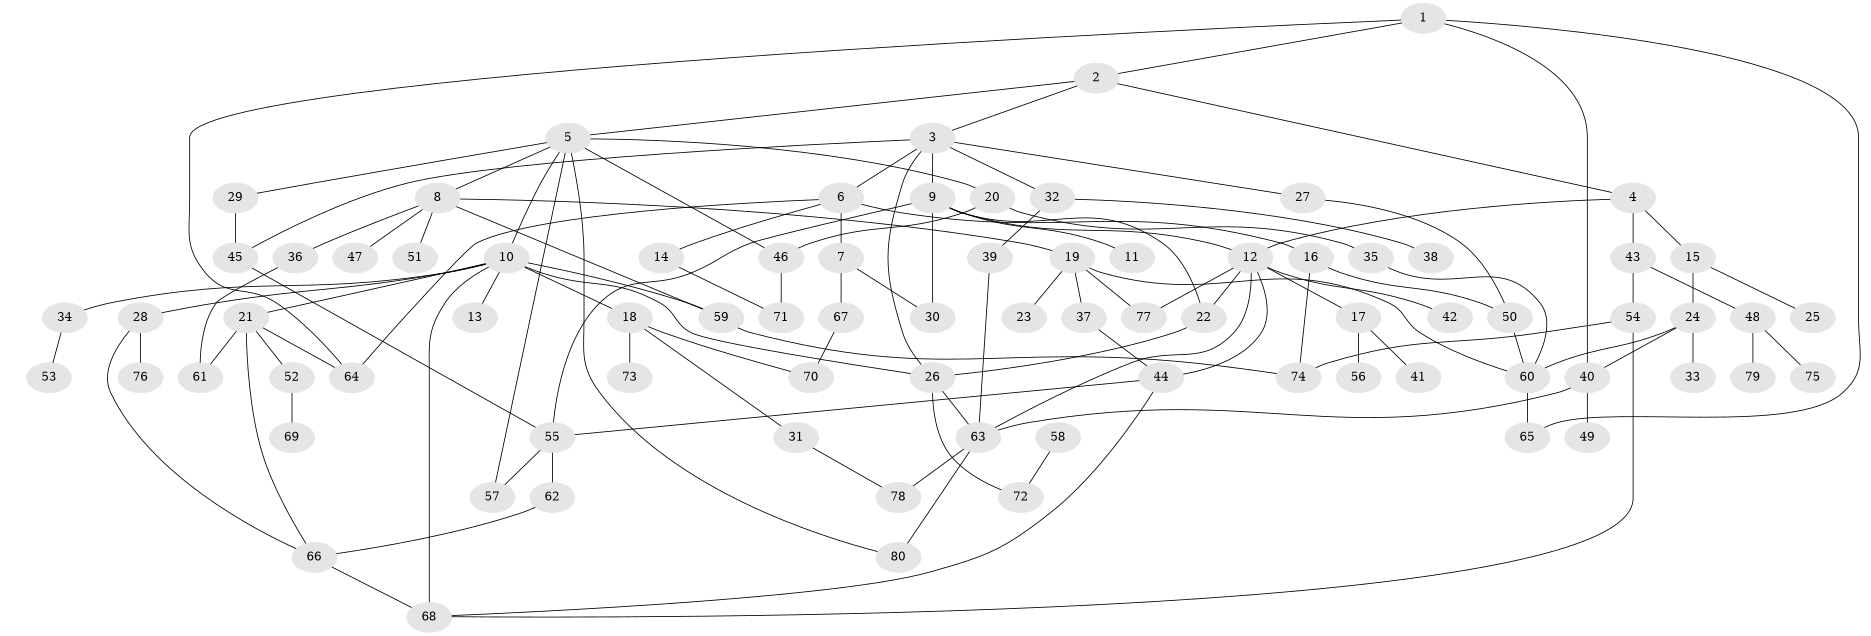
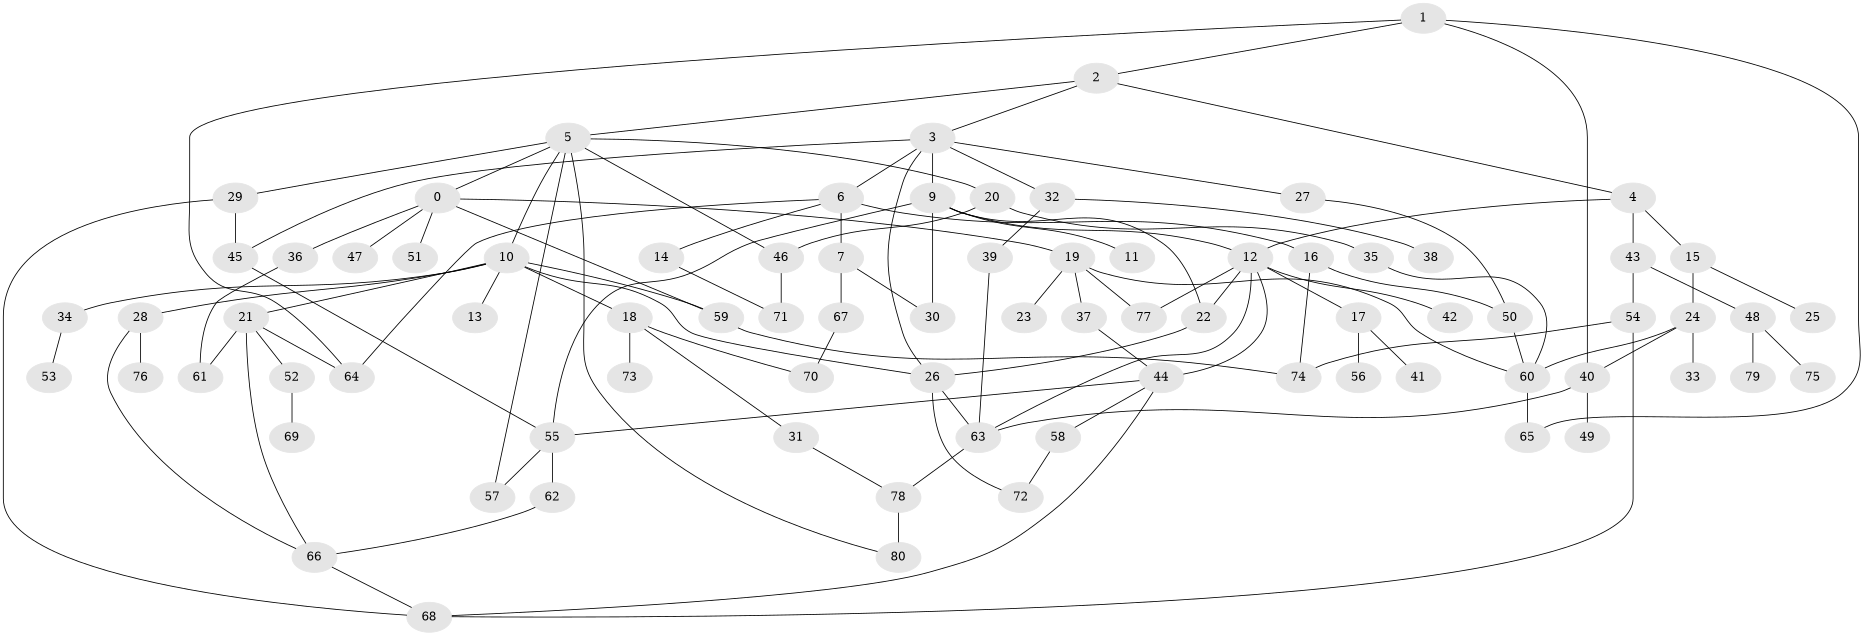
node "8": label "8" -> "0"
edge "44" -- "58": added
edge "10" -- "68": now "29" -- "68"
edge "63" -- "80": now "78" -- "80"
